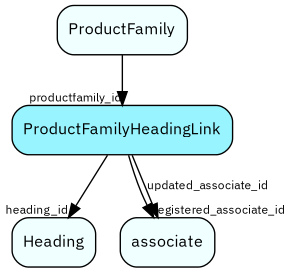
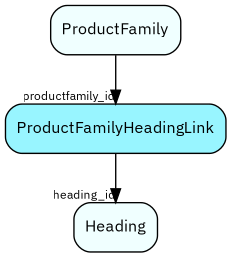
node "associate": removed
